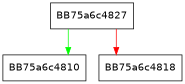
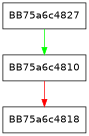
edge "BB75a6c4827" -> "BB75a6c4818": now "BB75a6c4810" -> "BB75a6c4818"
